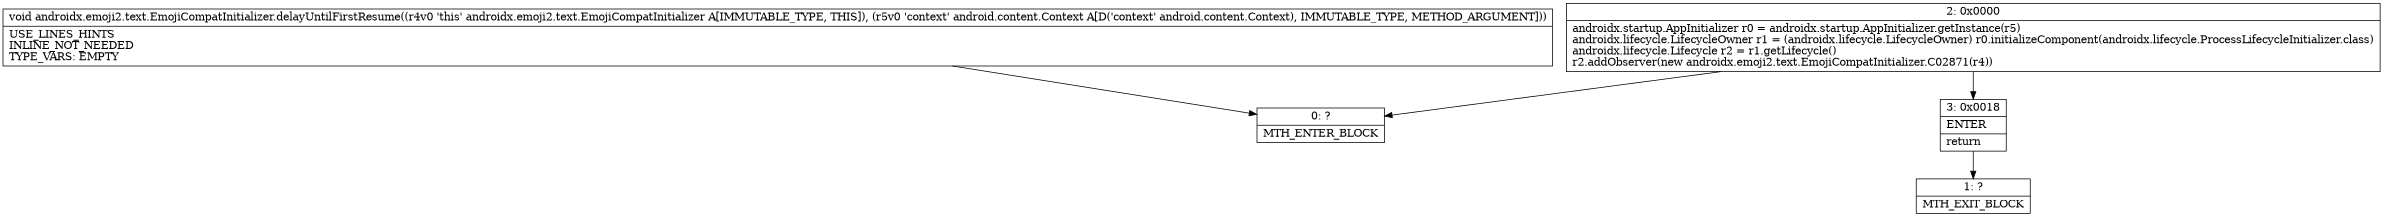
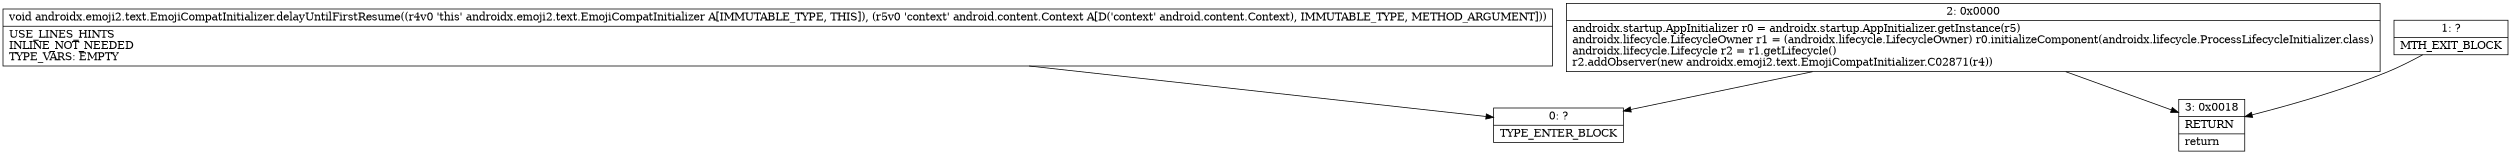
node "3: 0x0018": text "ENTER" -> "RETURN"
node "0: ?": text "MTH_ENTER_BLOCK" -> "TYPE_ENTER_BLOCK"
edge "3: 0x0018" -> "1: ?": reversed
